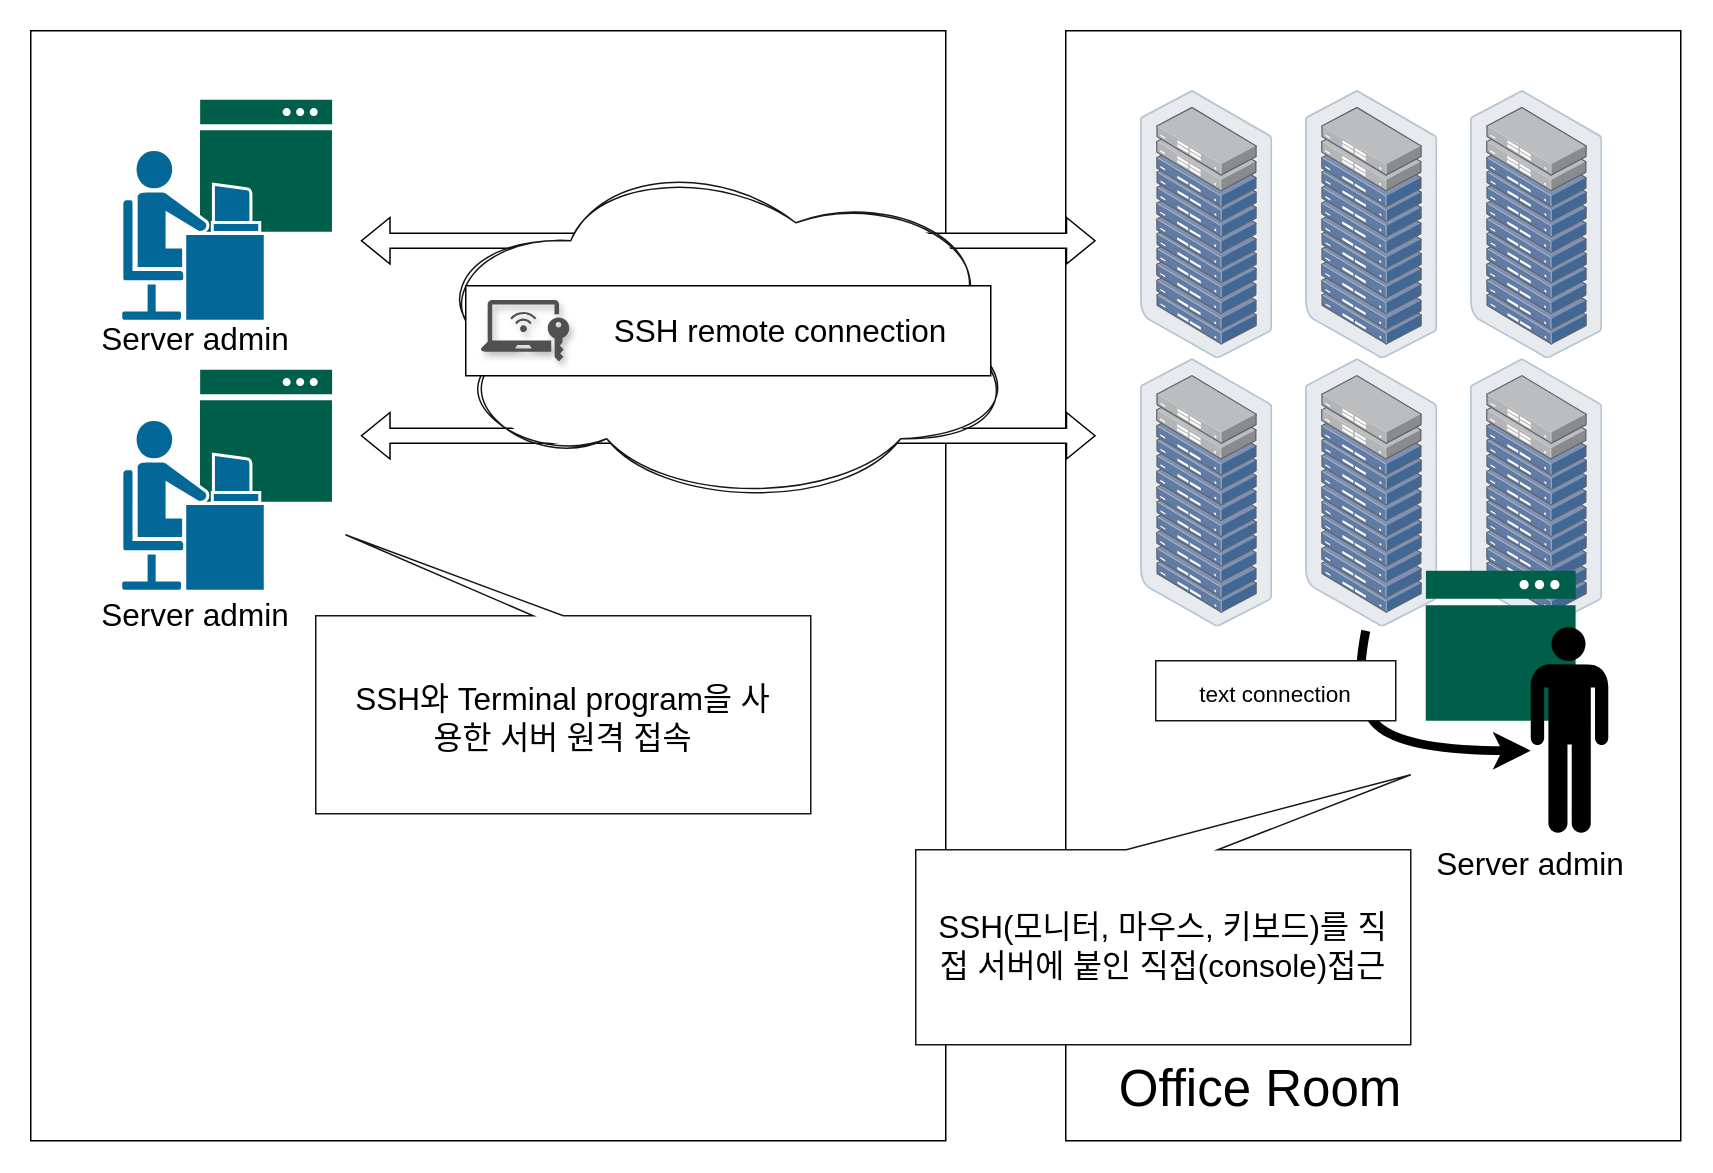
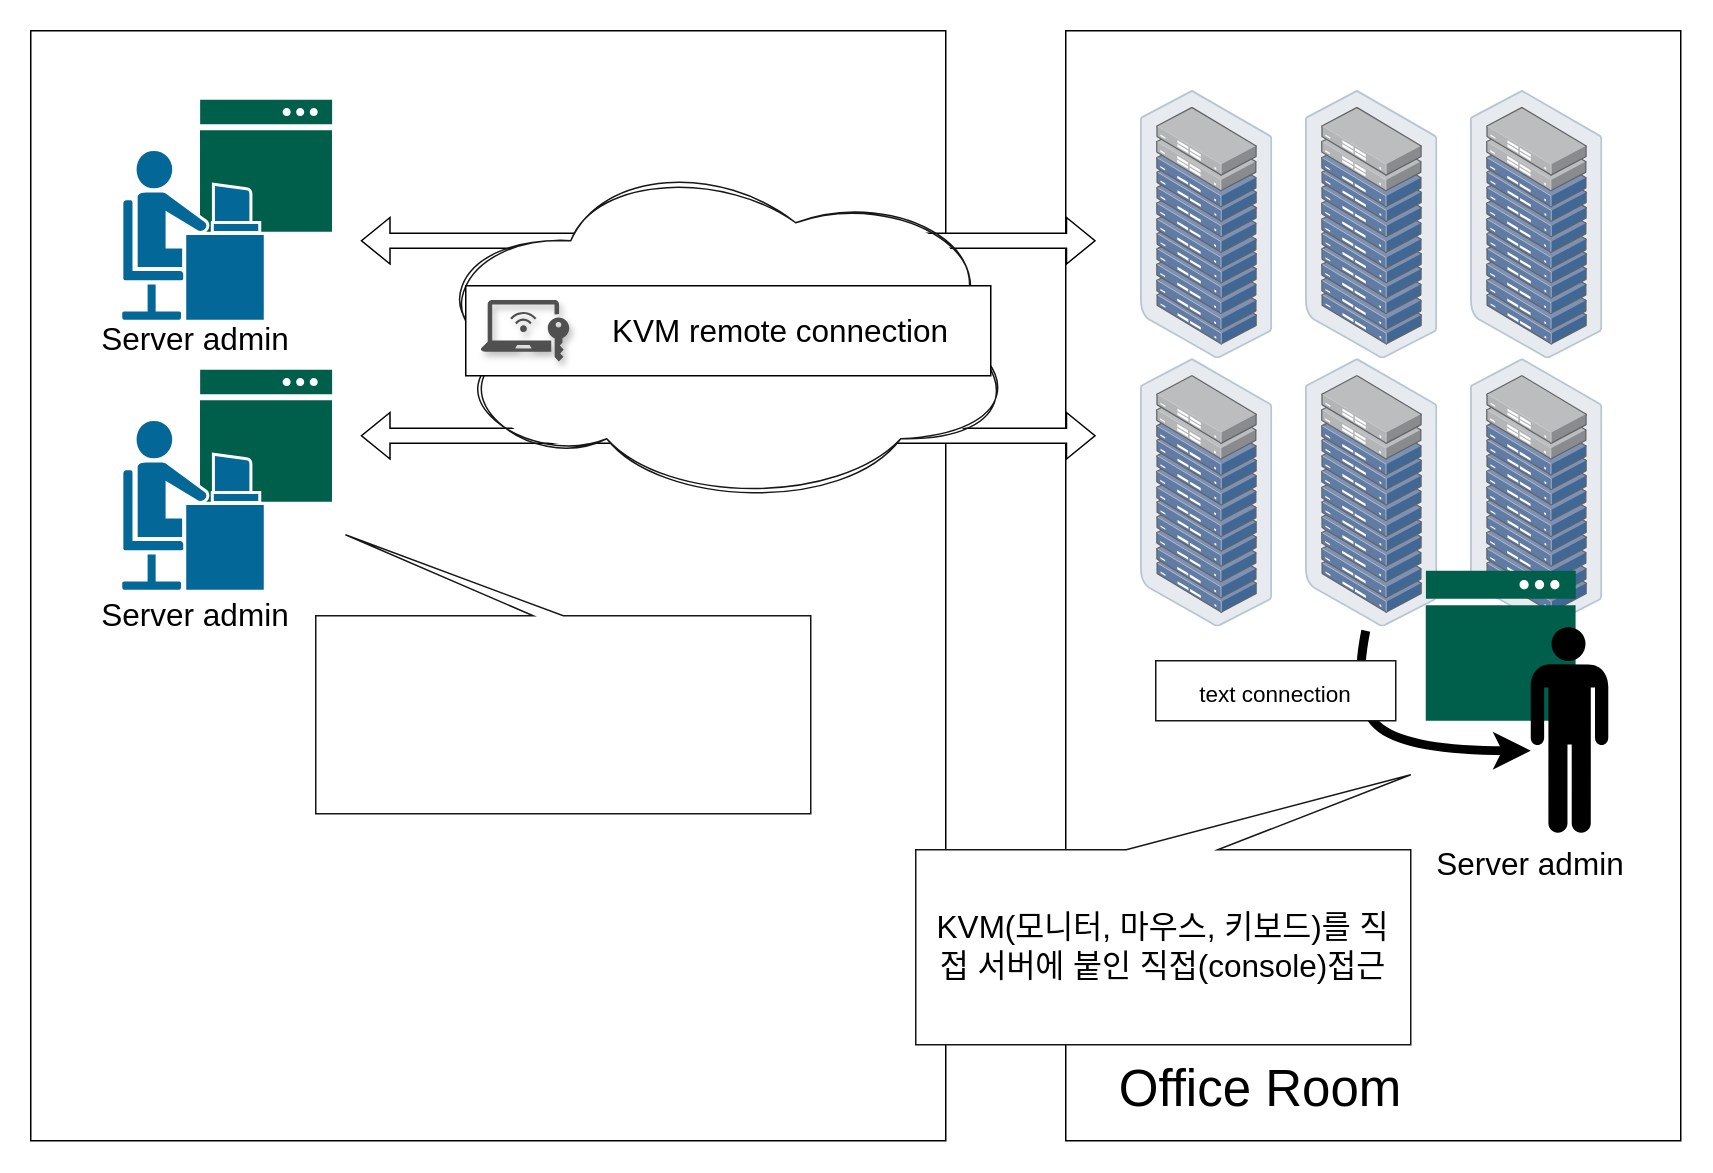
node "SSH remote connection": label "SSH remote connection" -> "KVM remote connection"
node "SSH와 Terminal program을 사용한 서버 원격 접속": removed
node "SSH(모니터, 마우스, 키보드)를 직접 서버에 붙인 직접(console)접근": label "SSH(모니터, 마우스, 키보드)를 직접 서버에 붙인 직접(console)접근" -> "KVM(모니터, 마우스, 키보드)를 직접 서버에 붙인 직접(console)접근"
